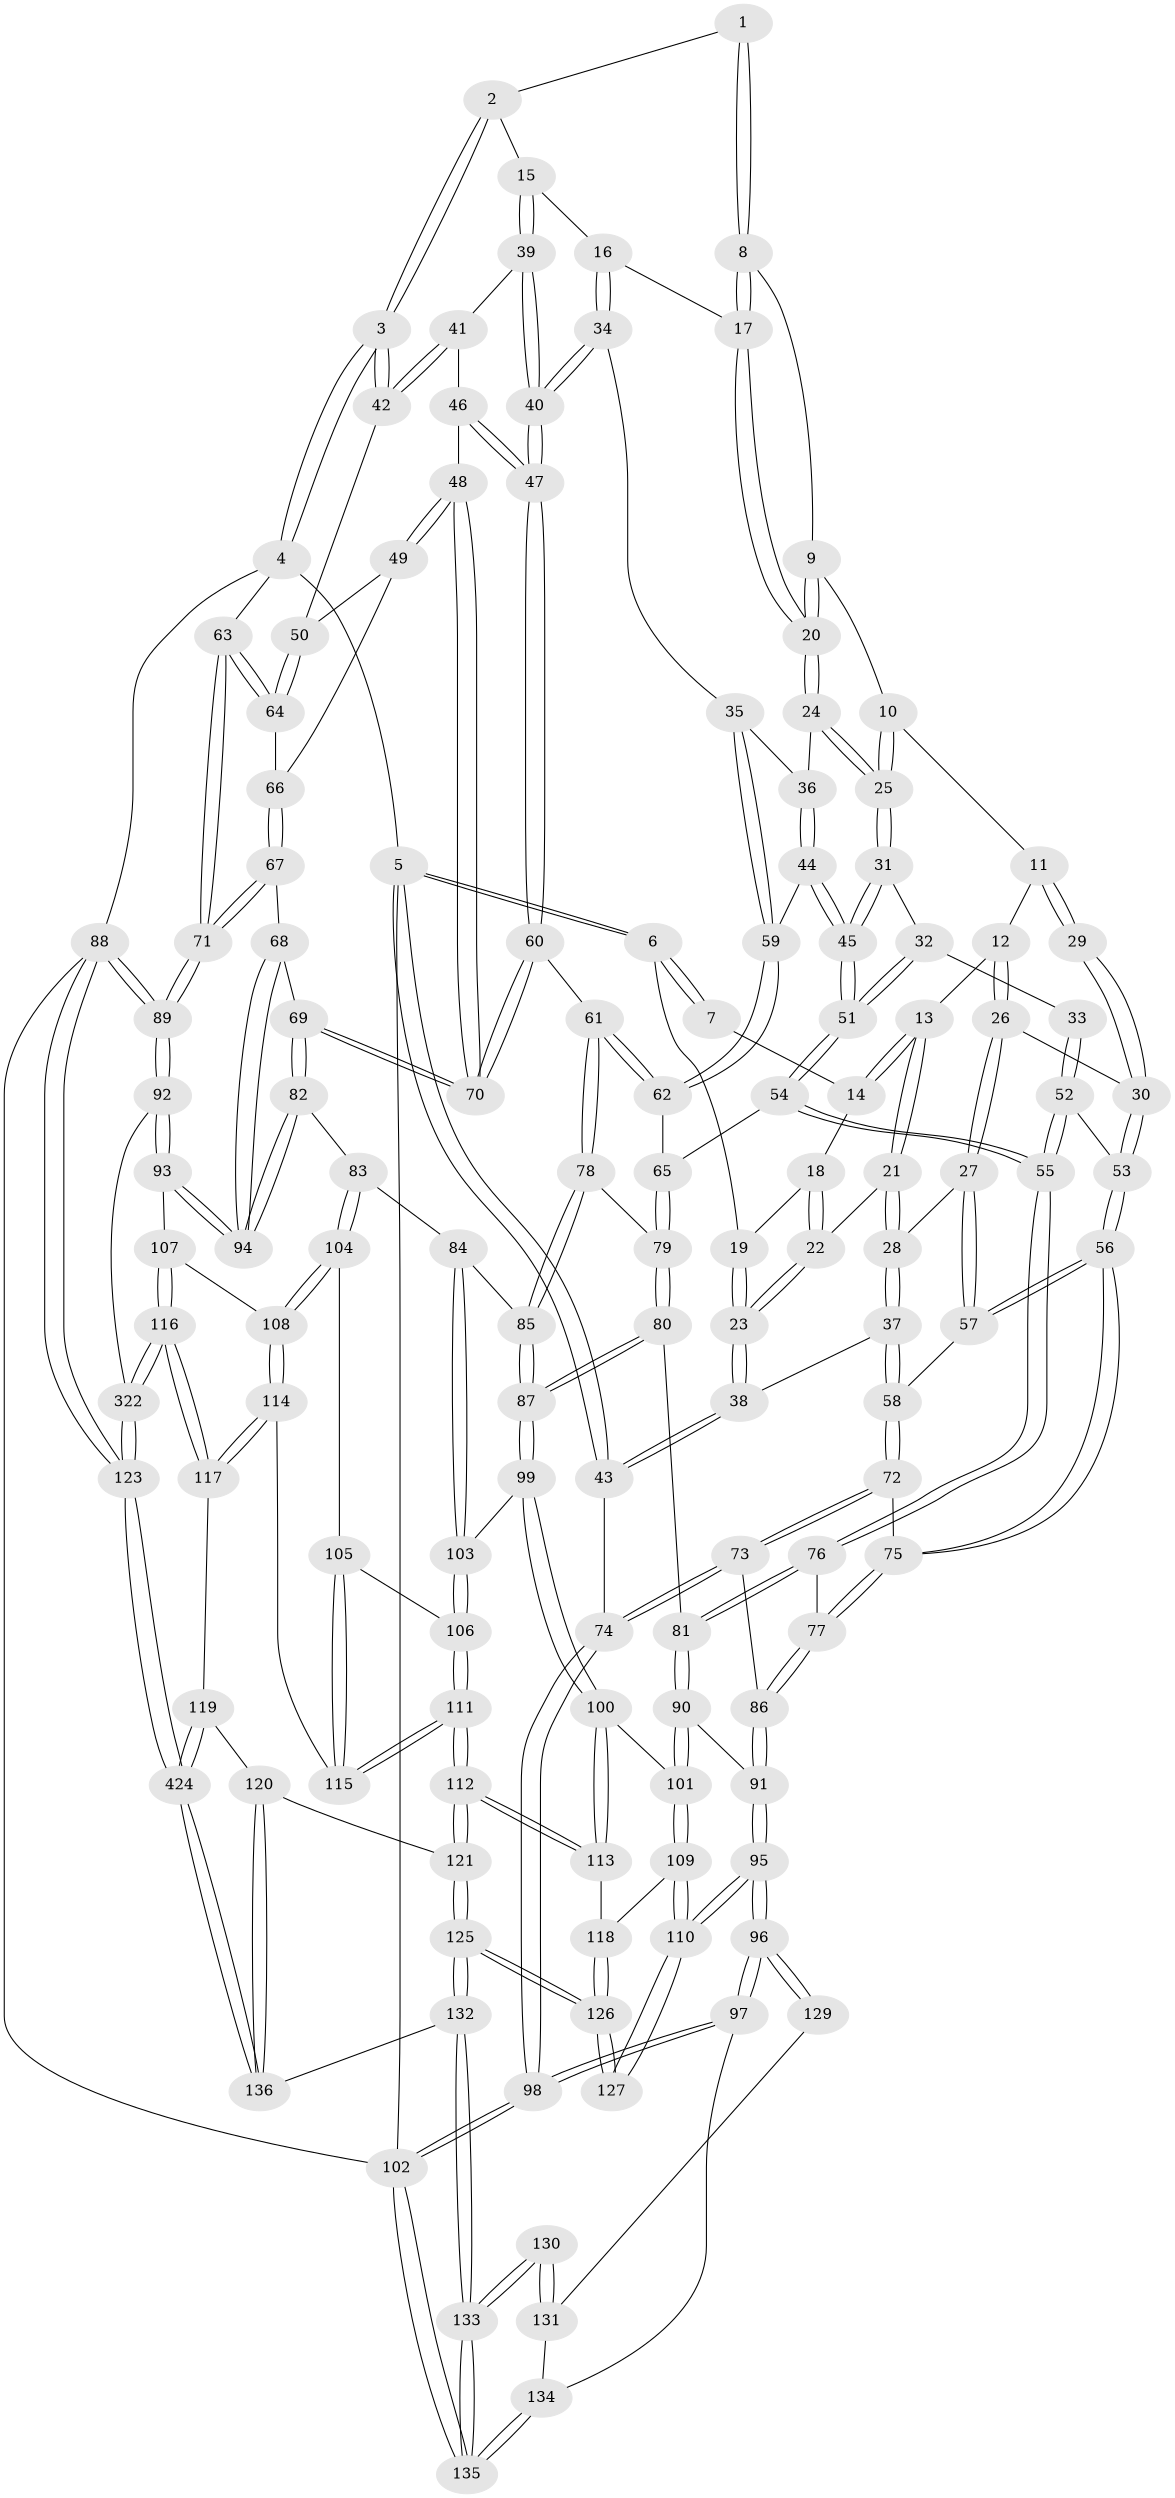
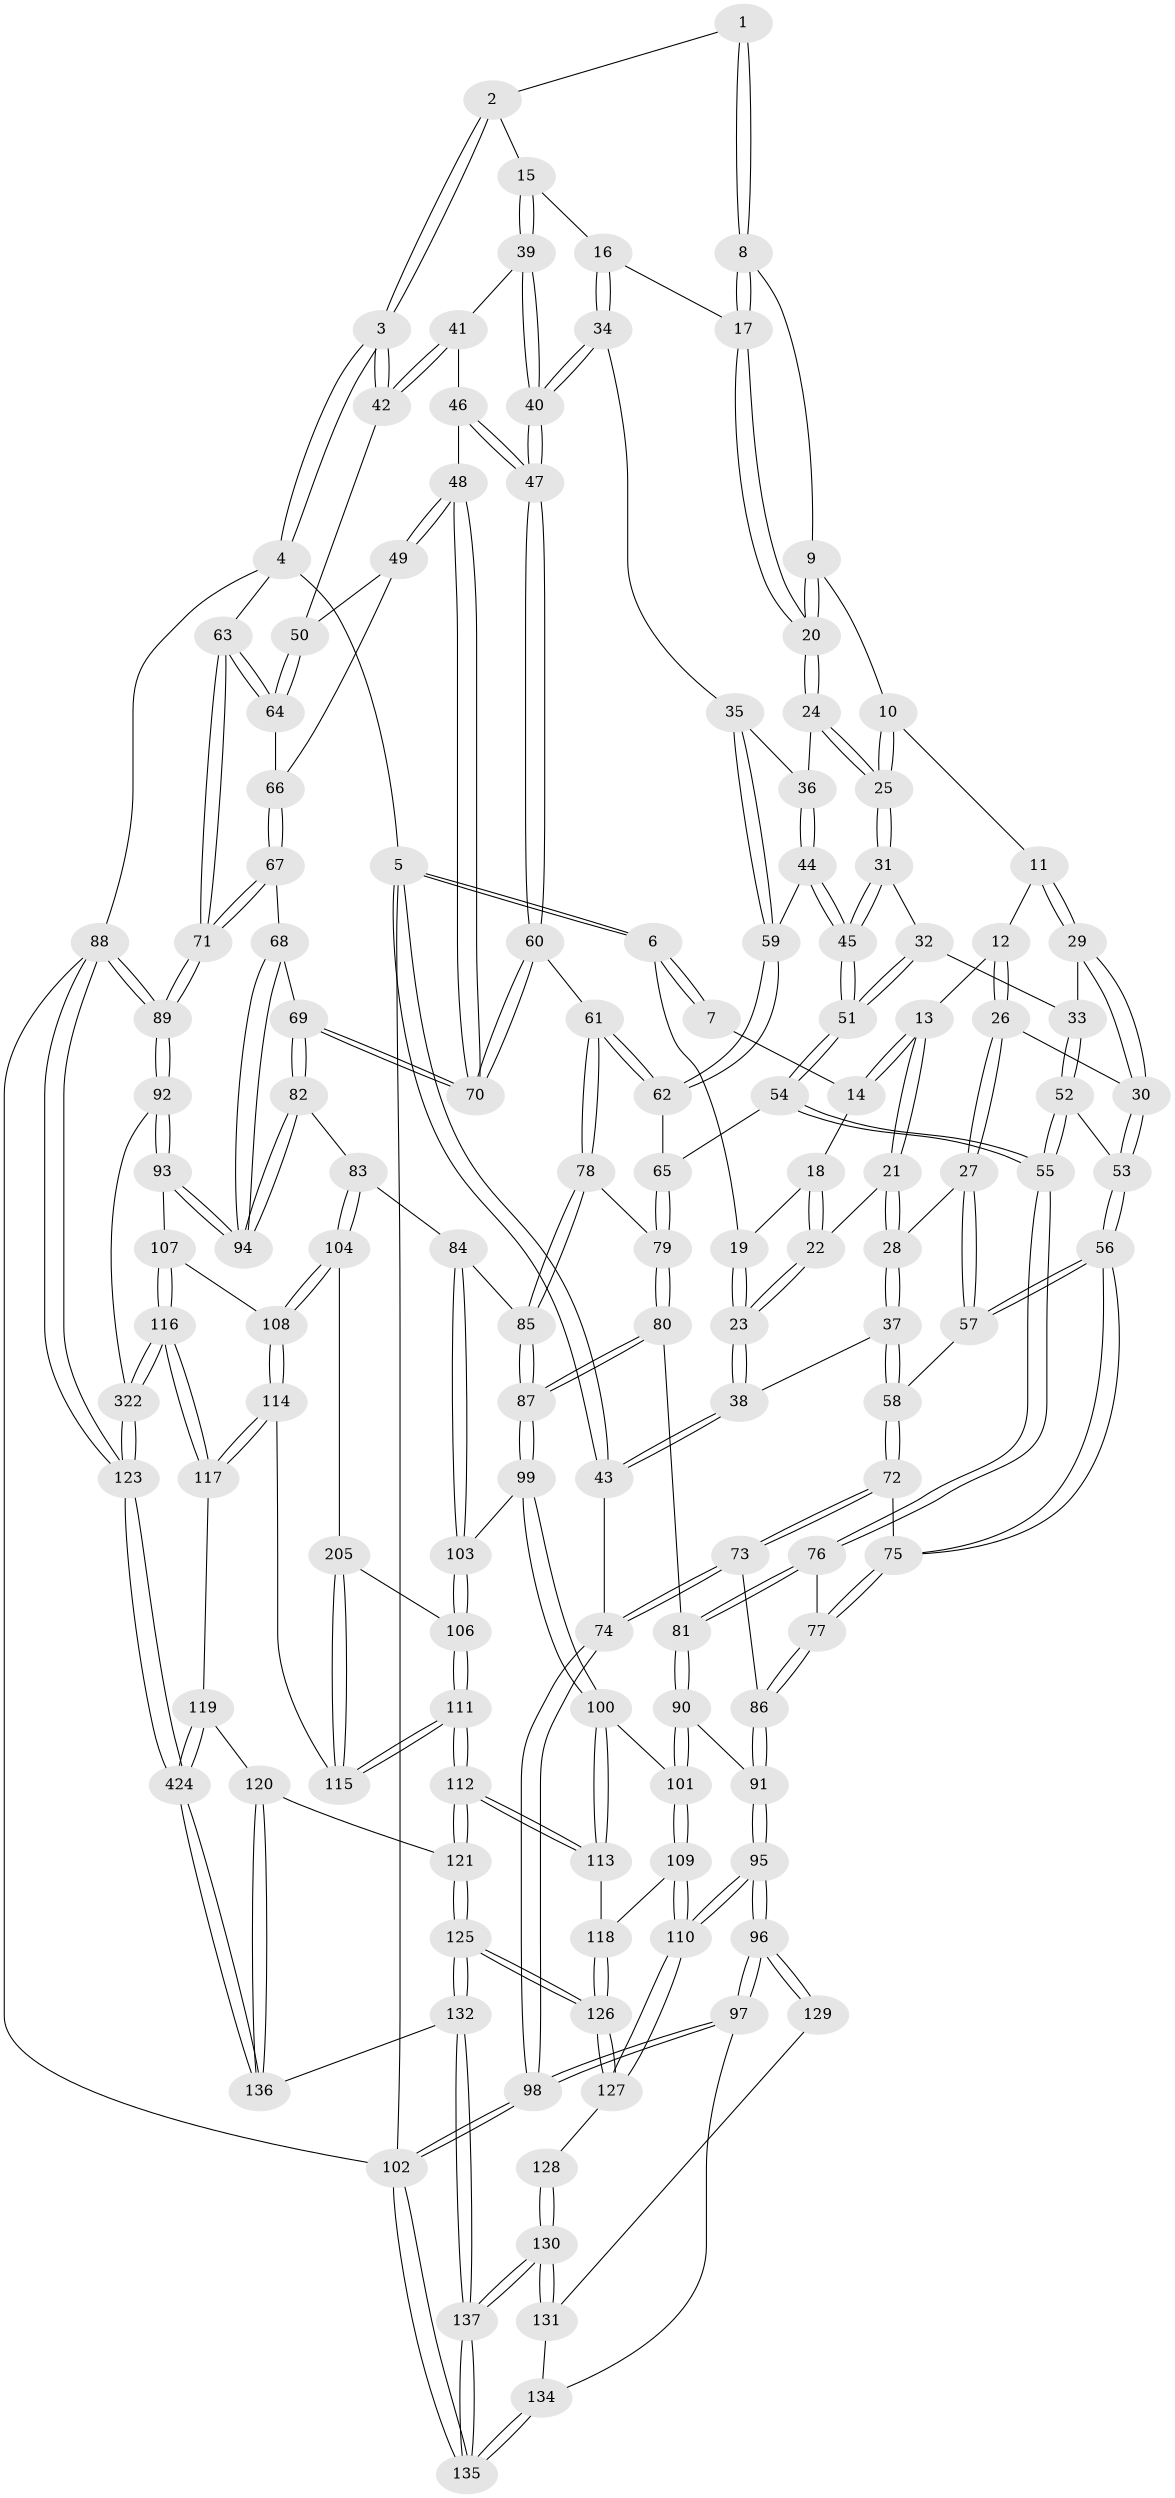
edge "29" -- "33": added
node "105": label "105" -> "205"
node "128": added
node "133": label "133" -> "137"
